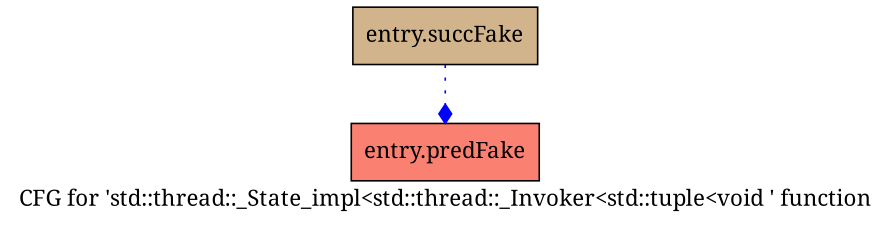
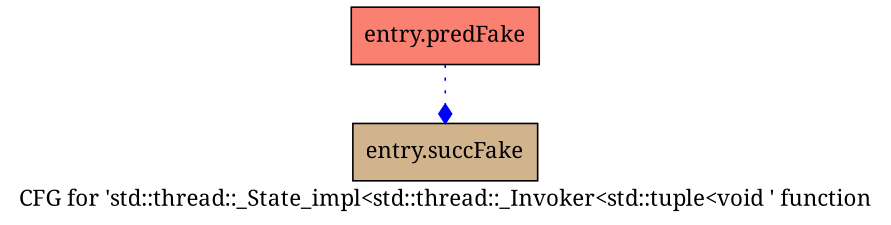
edge "entry.succFake" -> "entry.predFake": reversed
